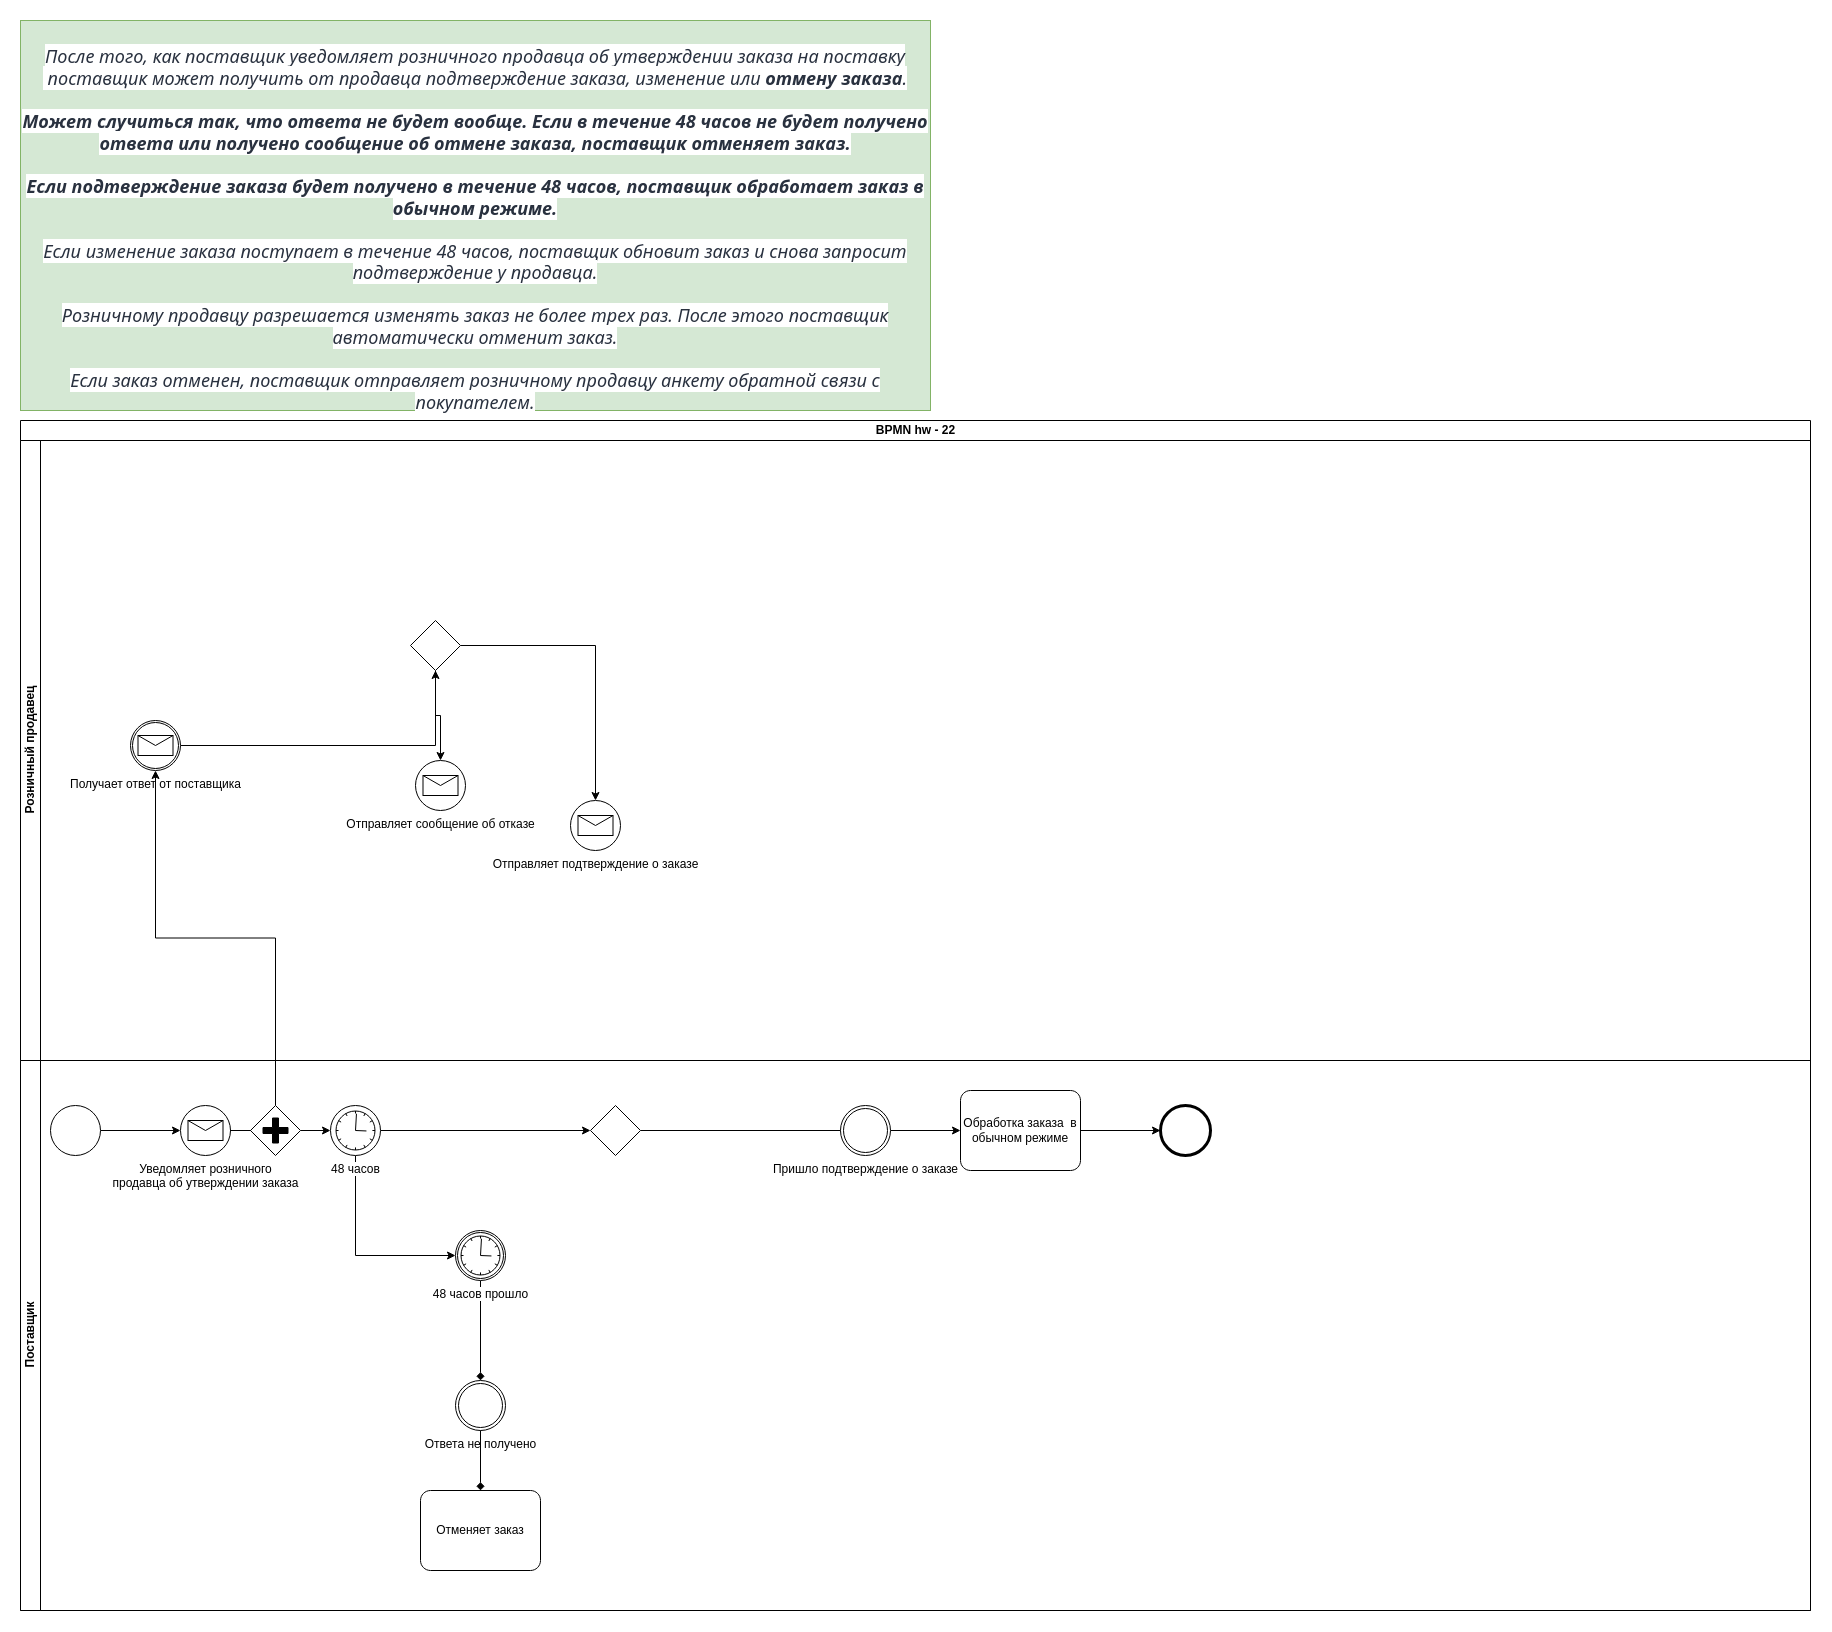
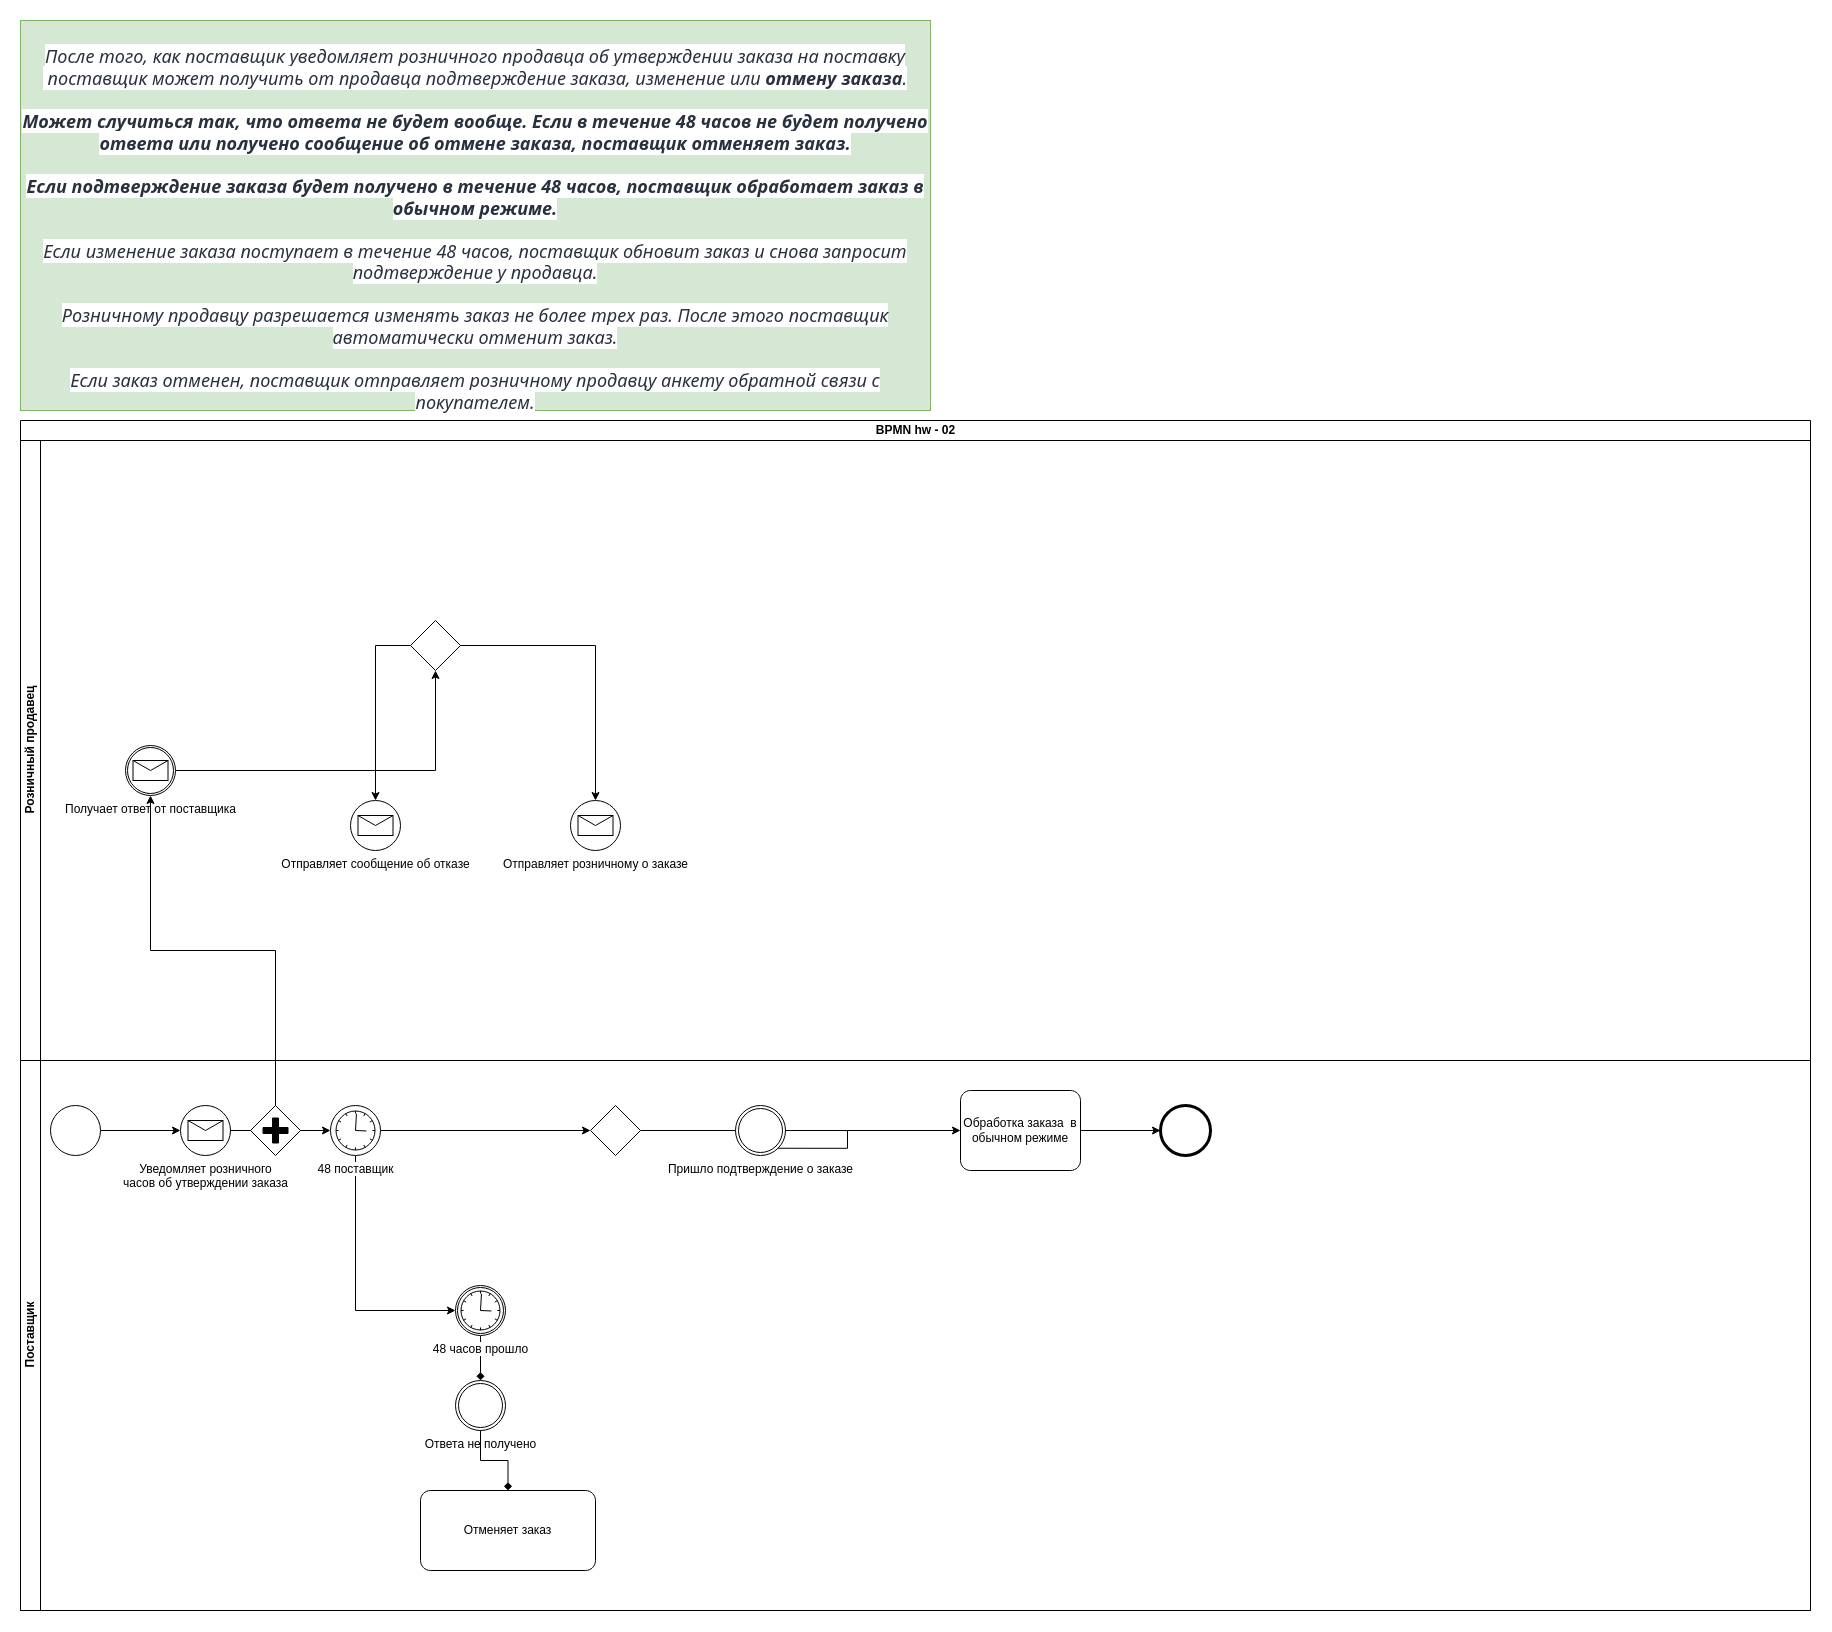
node "BPMN hw - 22": label "BPMN hw - 22" -> "BPMN hw - 02"
node "Получает ответ от поставщика": moved (156, 746) -> (151, 771)
node "Отправляет сообщение об отказе": moved (441, 786) -> (376, 826)
node "Отправляет подтверждение о заказе": label "Отправляет подтверждение о заказе" -> "Отправляет розничному о заказе"
node "Пришло подтверждение о заказе": moved (866, 1131) -> (761, 1131)
node "48 часов": label "48 часов" -> "48 поставщик"
node "Уведомляет розничного продавца об утверждении заказа": label "Уведомляет розничного продавца об утверждении заказа" -> "Уведомляет розничного часов об утверждении заказа"
node "48 часов прошло": moved (481, 1256) -> (481, 1311)
node "Отменяет заказ": size 120x80 -> 175x80
